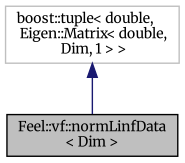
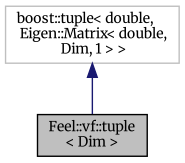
node "Feel::vf::normLinfData < Dim >": label "Feel::vf::normLinfData < Dim >" -> "Feel::vf::tuple < Dim >"
